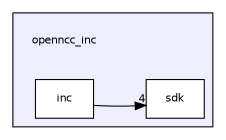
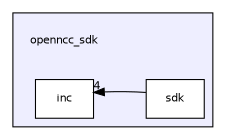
node "openncc_inc": label "openncc_inc" -> "openncc_sdk"
edge "inc" -> "sdk": reversed
